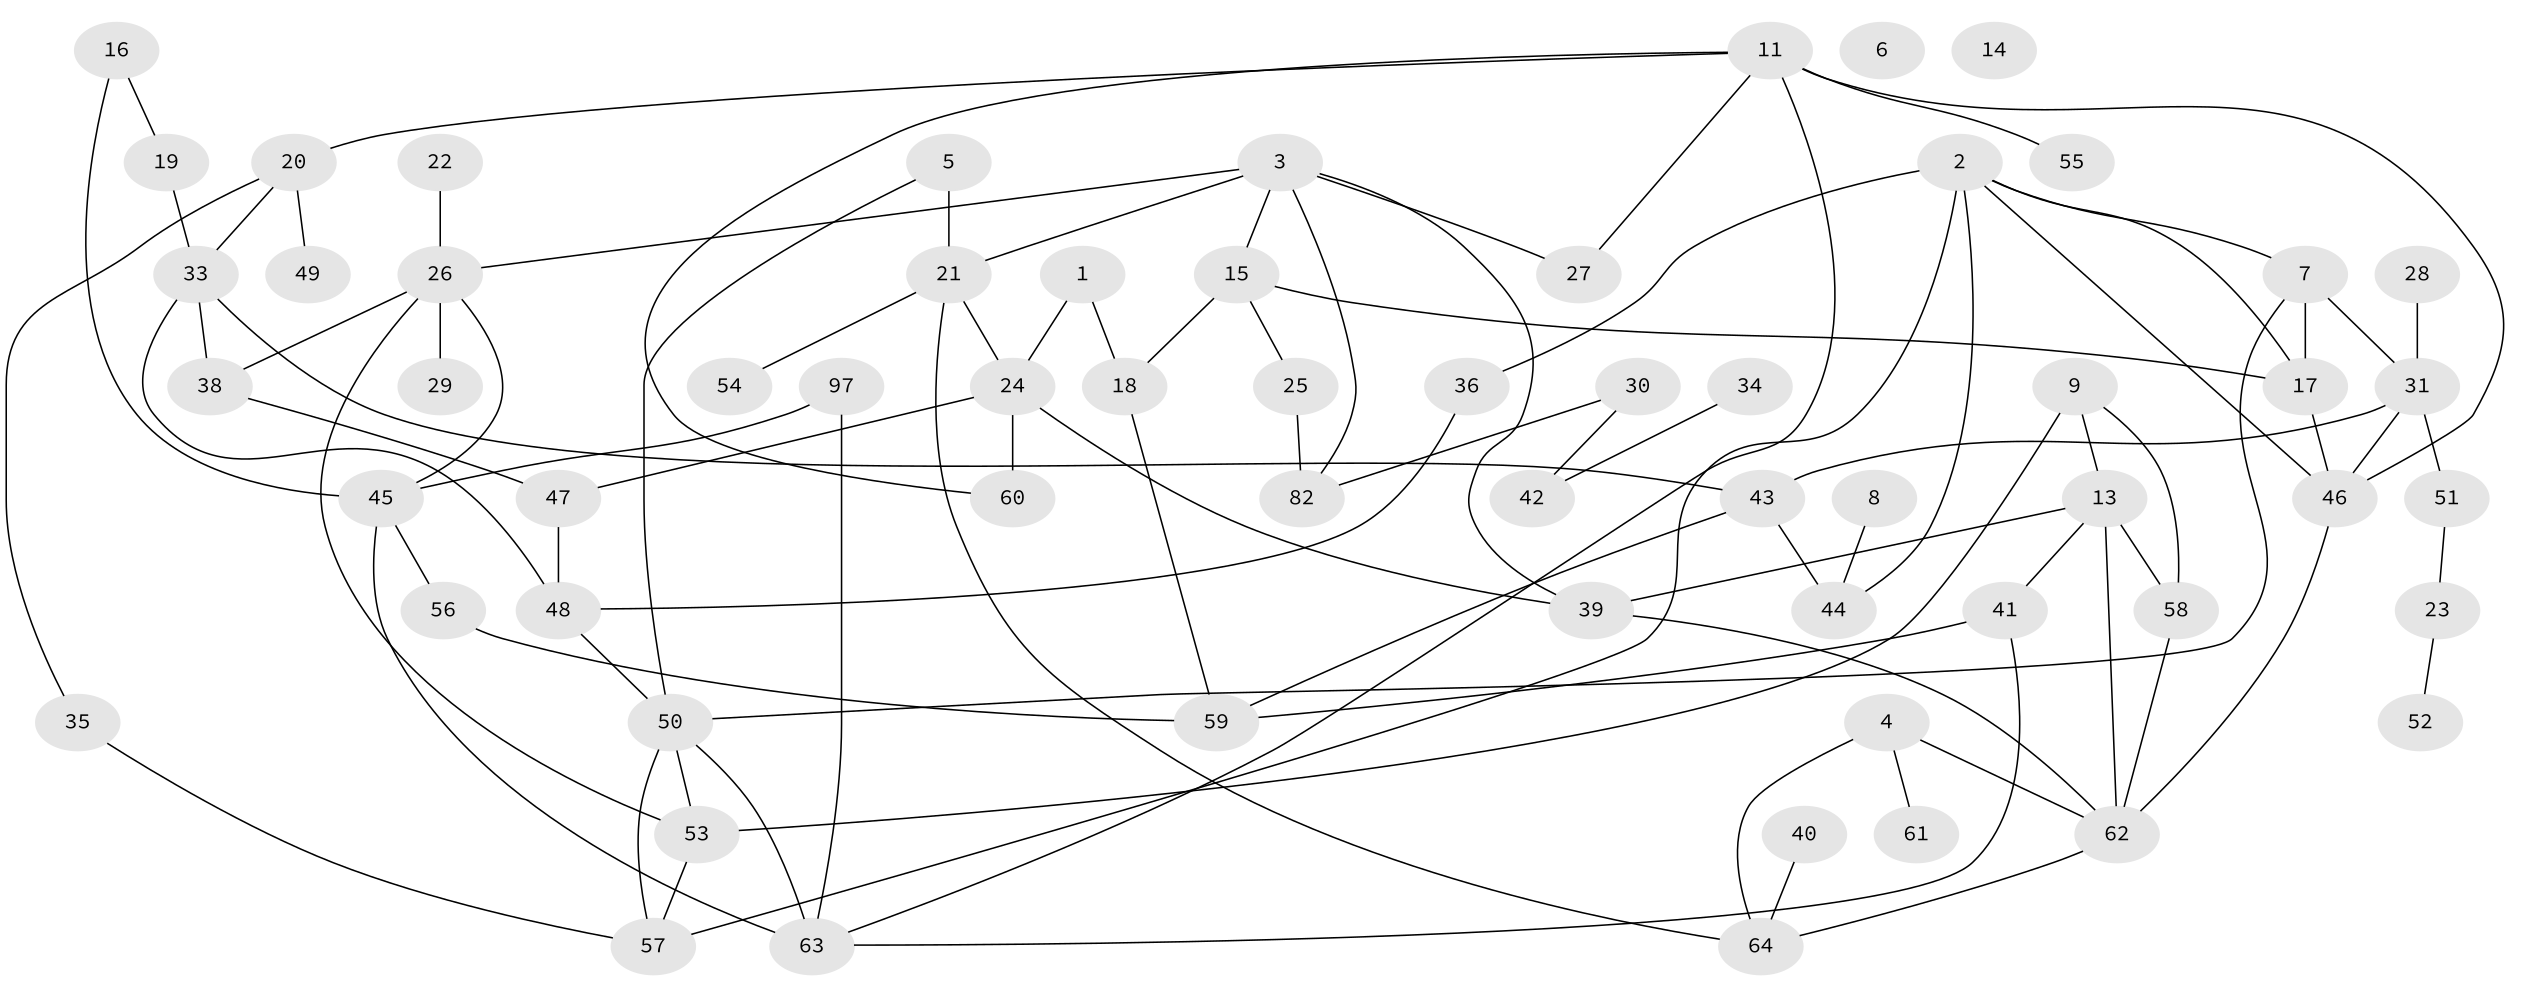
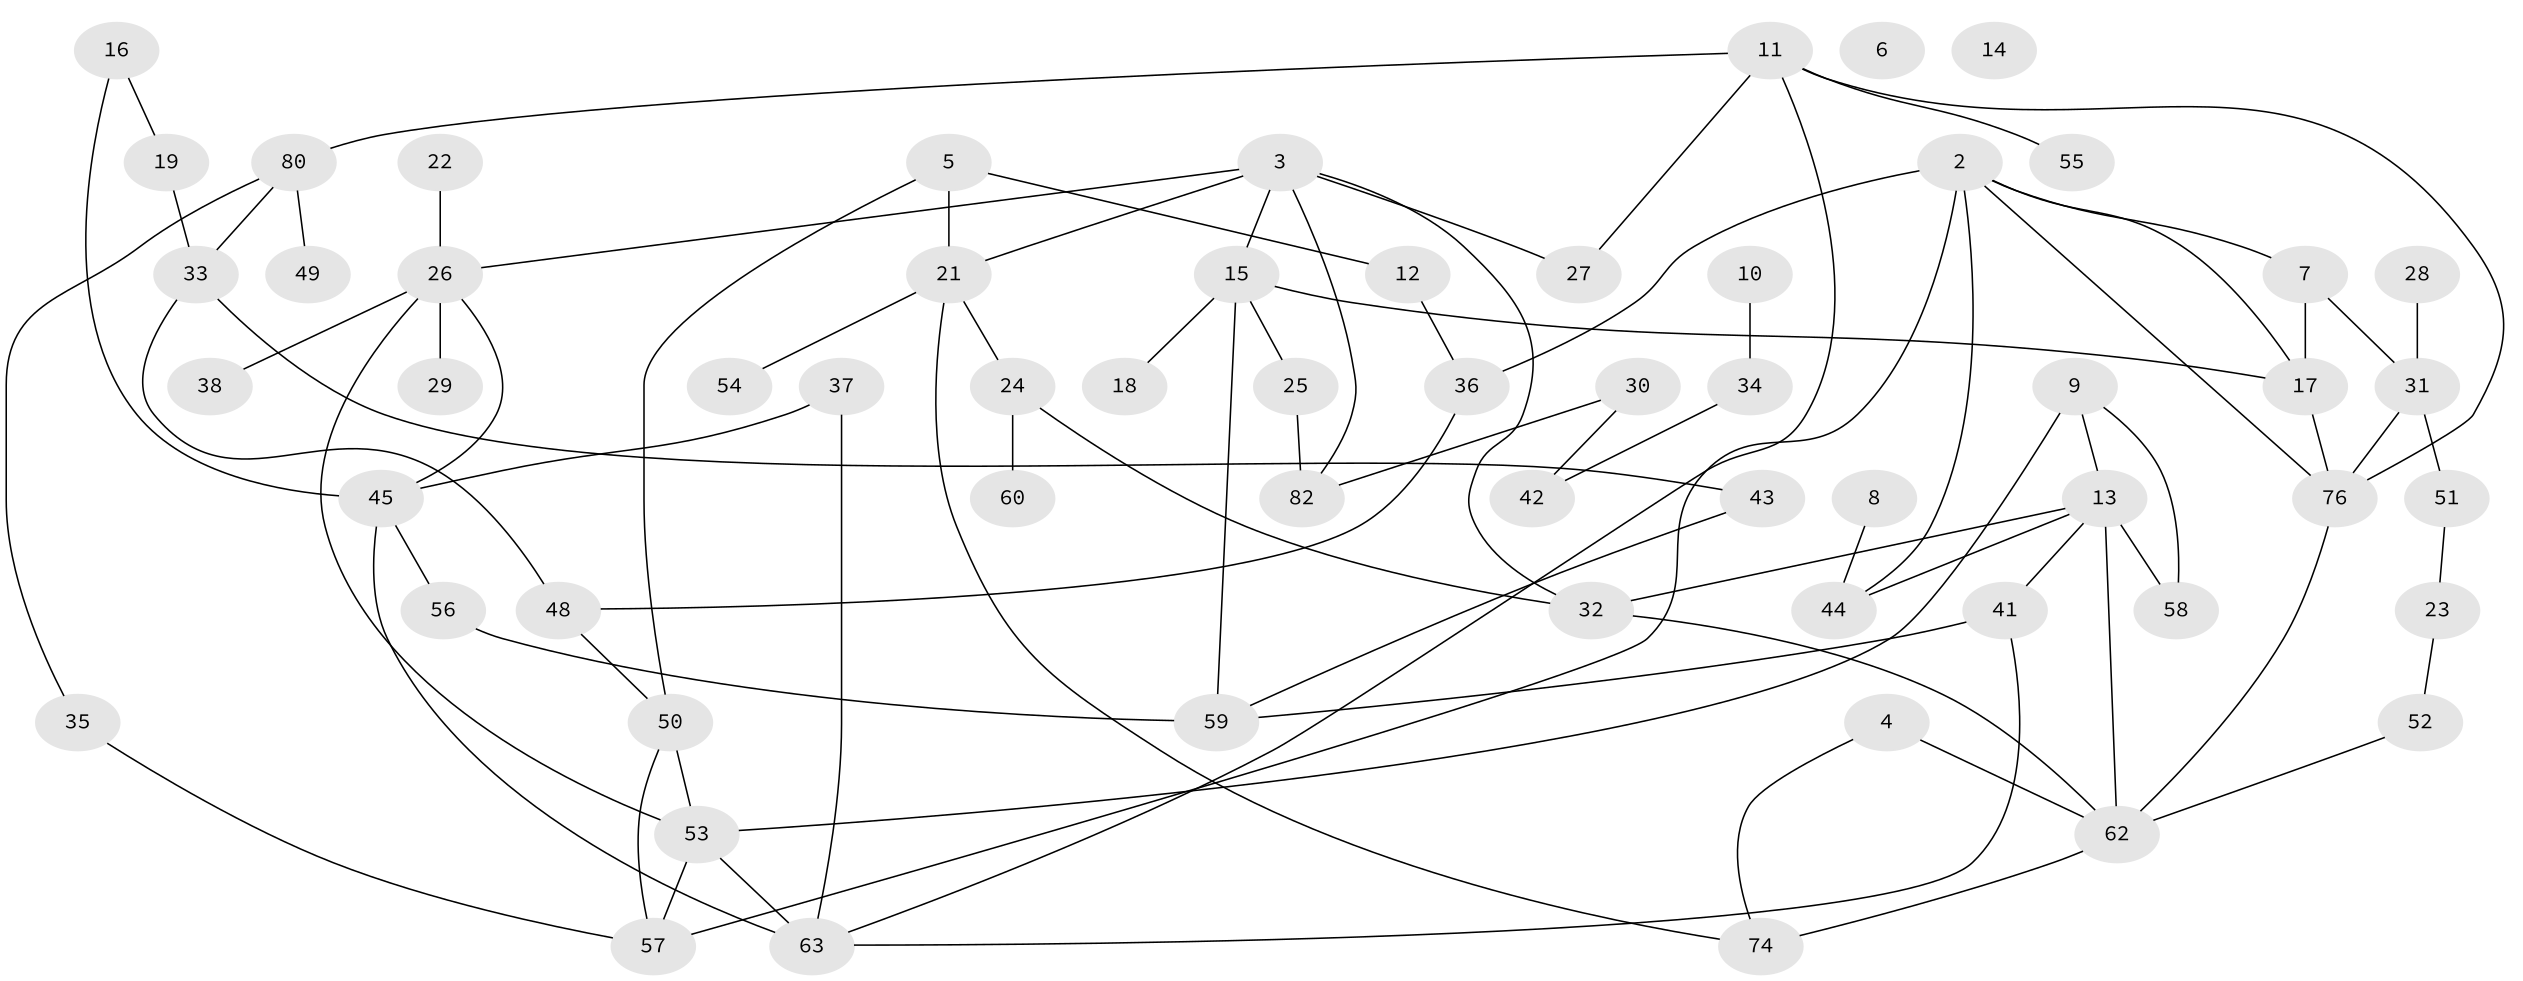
edge "11" -- "60": removed
node "20": label "20" -> "80"
node "1": removed
node "12": added
node "10": added
edge "33" -- "38": removed
node "97": label "97" -> "37"
edge "31" -- "43": removed
node "47": removed
node "46": label "46" -> "76"
edge "18" -- "59": now "15" -- "59"
edge "43" -- "44": now "13" -- "44"
node "39": label "39" -> "32"
edge "7" -- "50": removed
edge "58" -- "62": now "52" -- "62"
edge "50" -- "63": now "53" -- "63"
node "40": removed
node "61": removed
node "64": label "64" -> "74"
